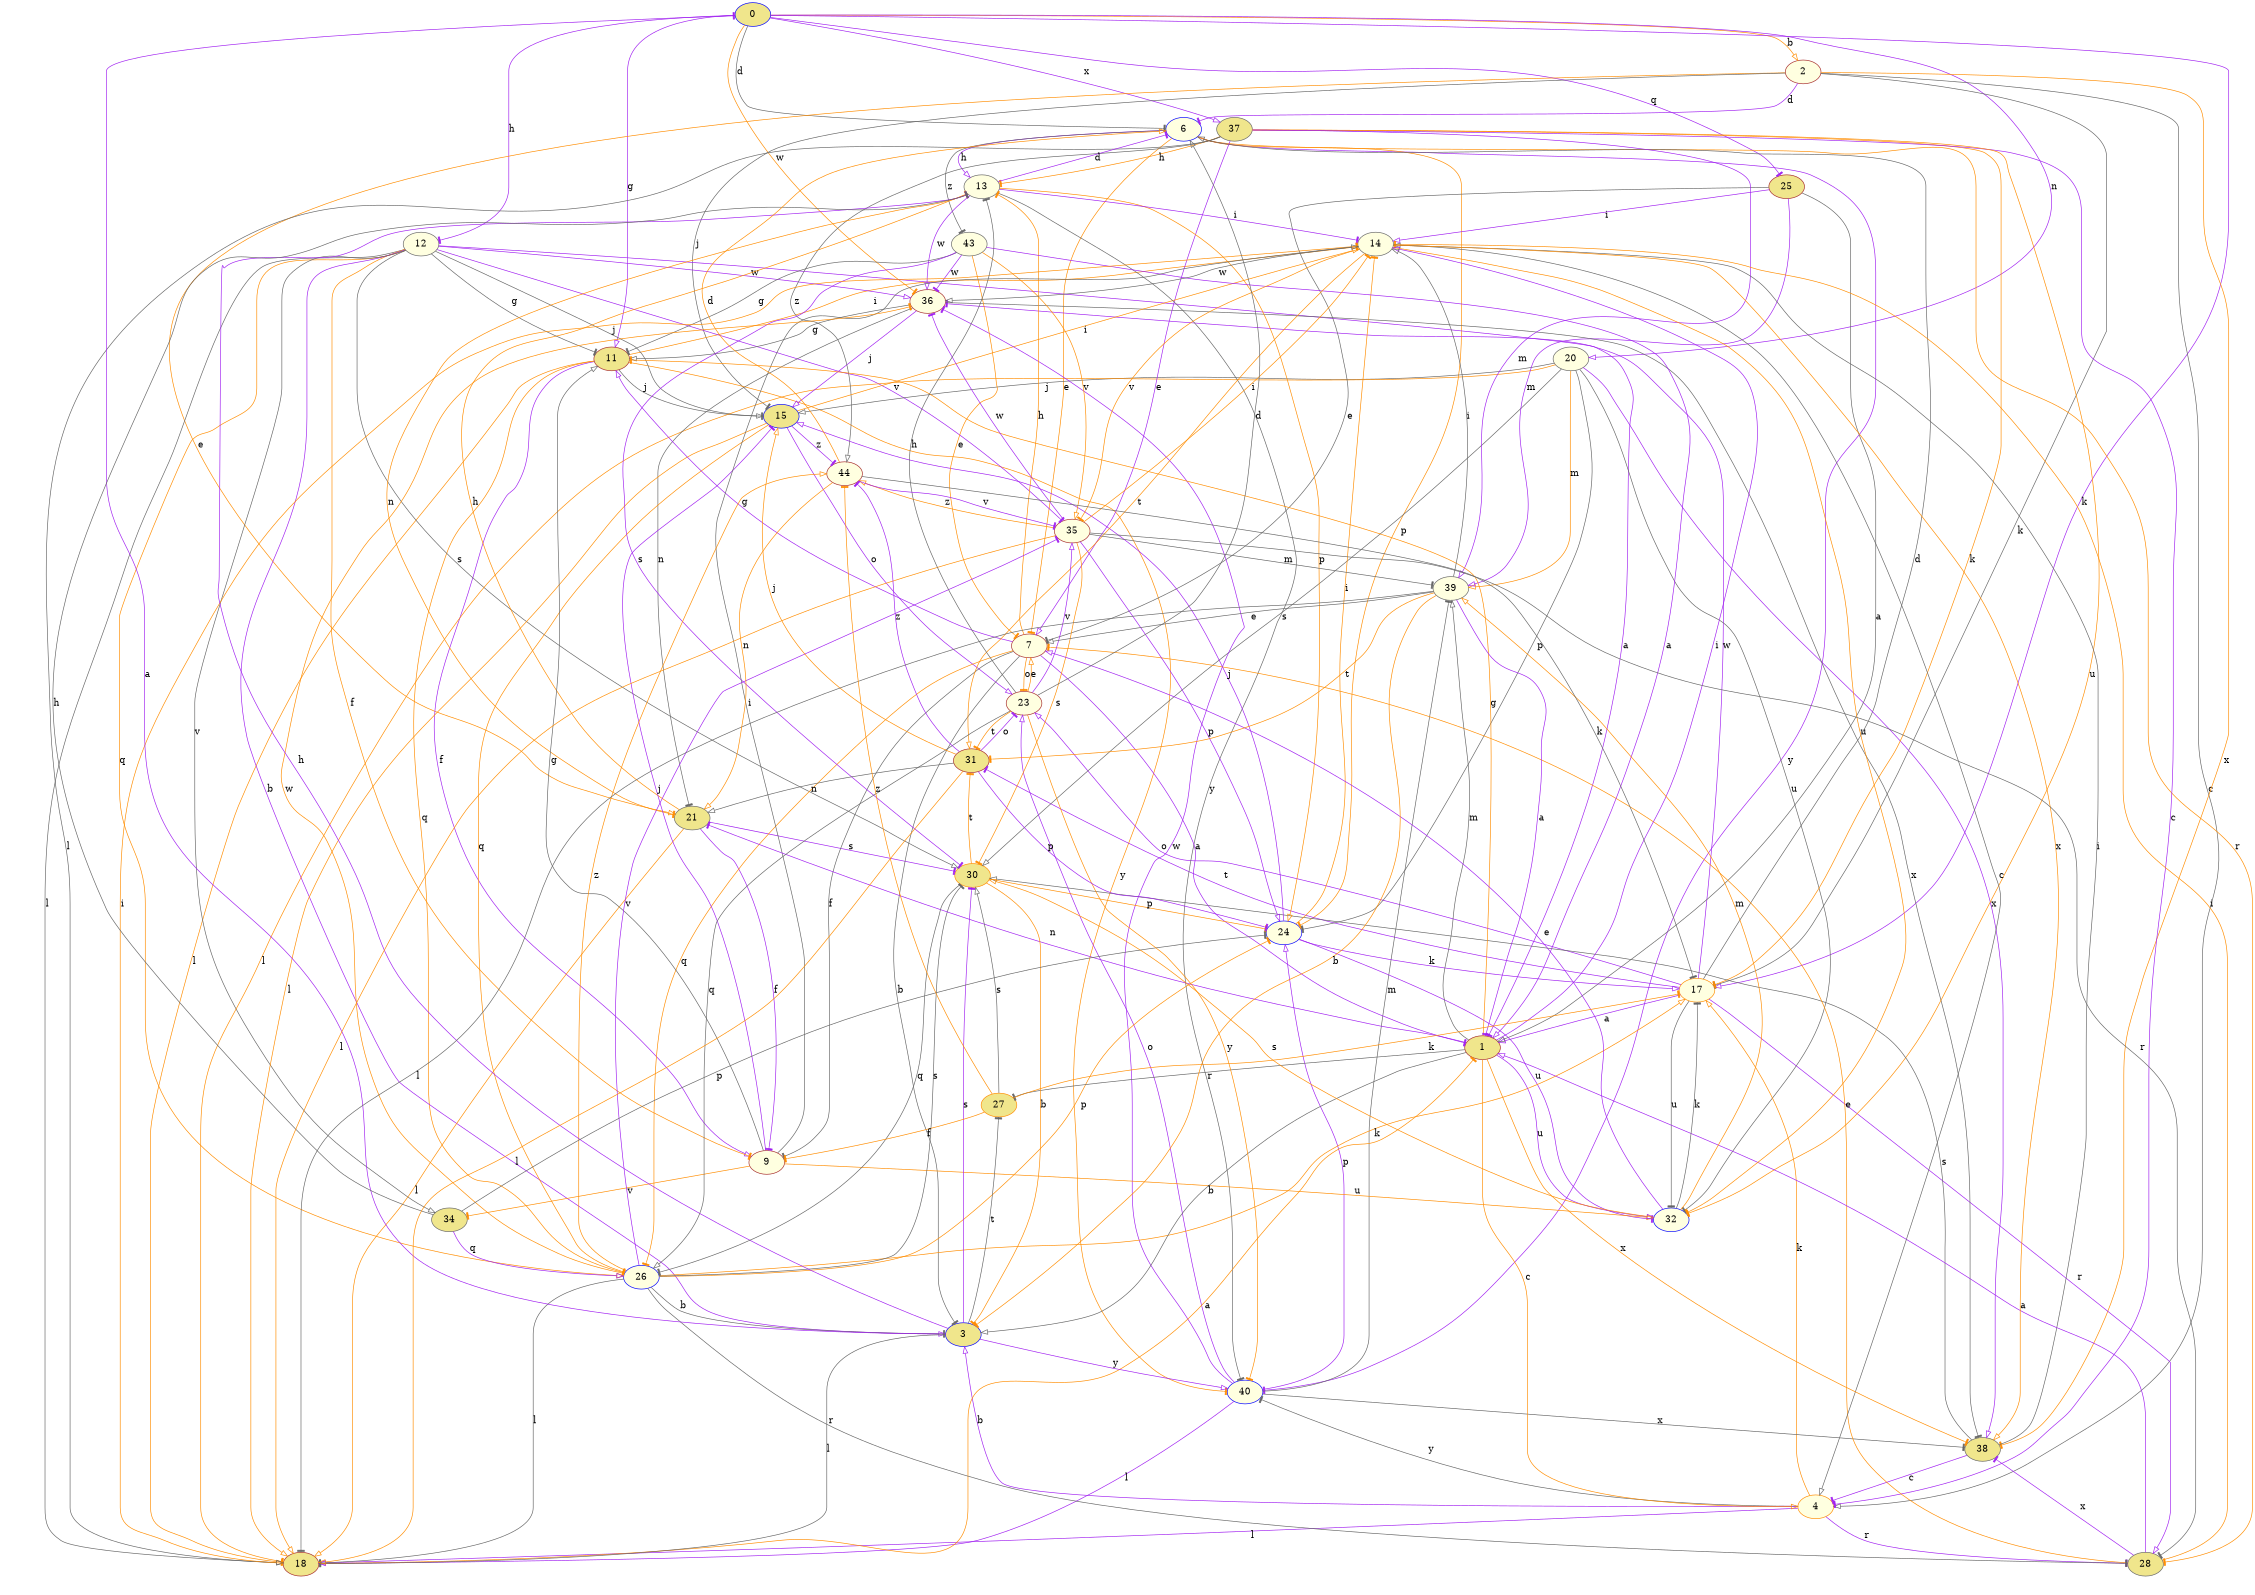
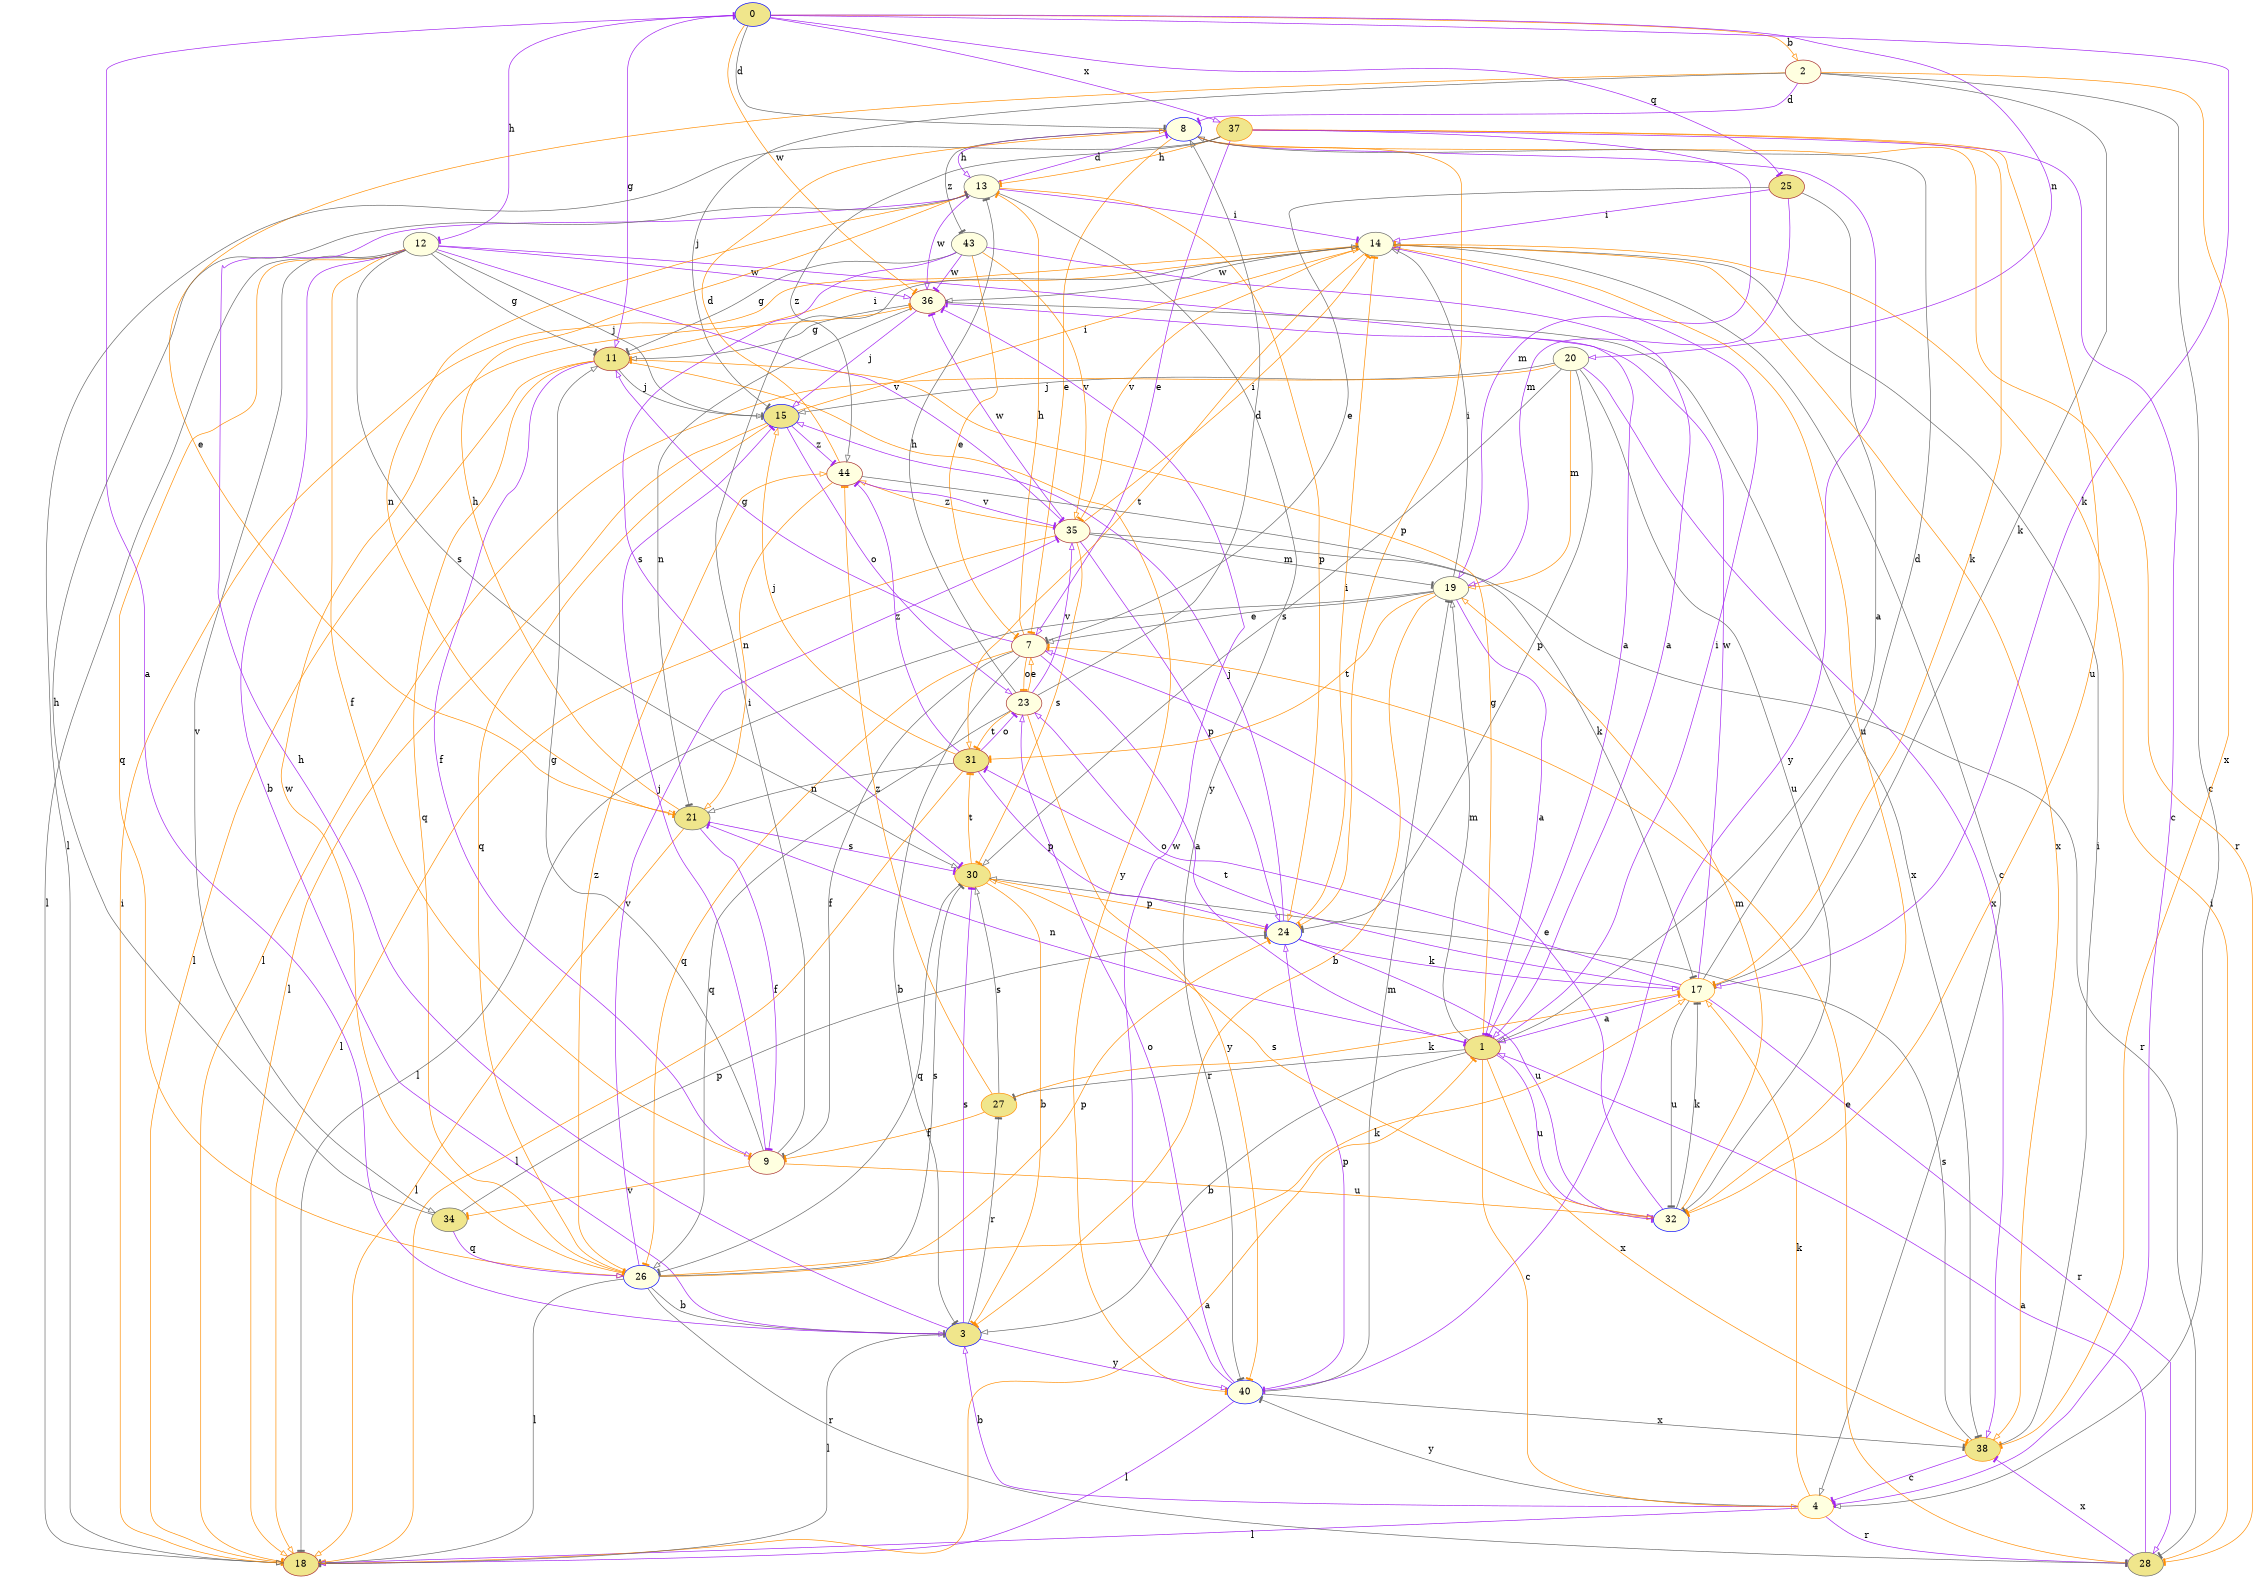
node "6": label "6" -> "8"
node "37": color gray40 -> darkorange
node "39": label "39" -> "19"
edge "3" -> "27": label "t" -> "r"
node "38": color gray40 -> darkorange
